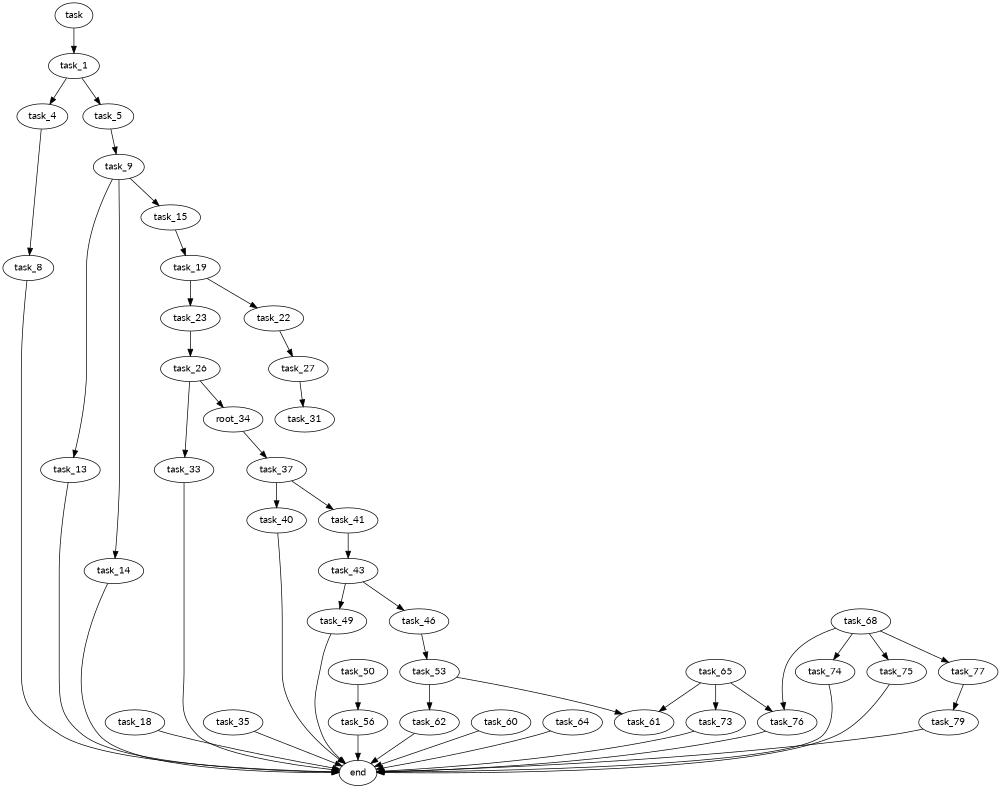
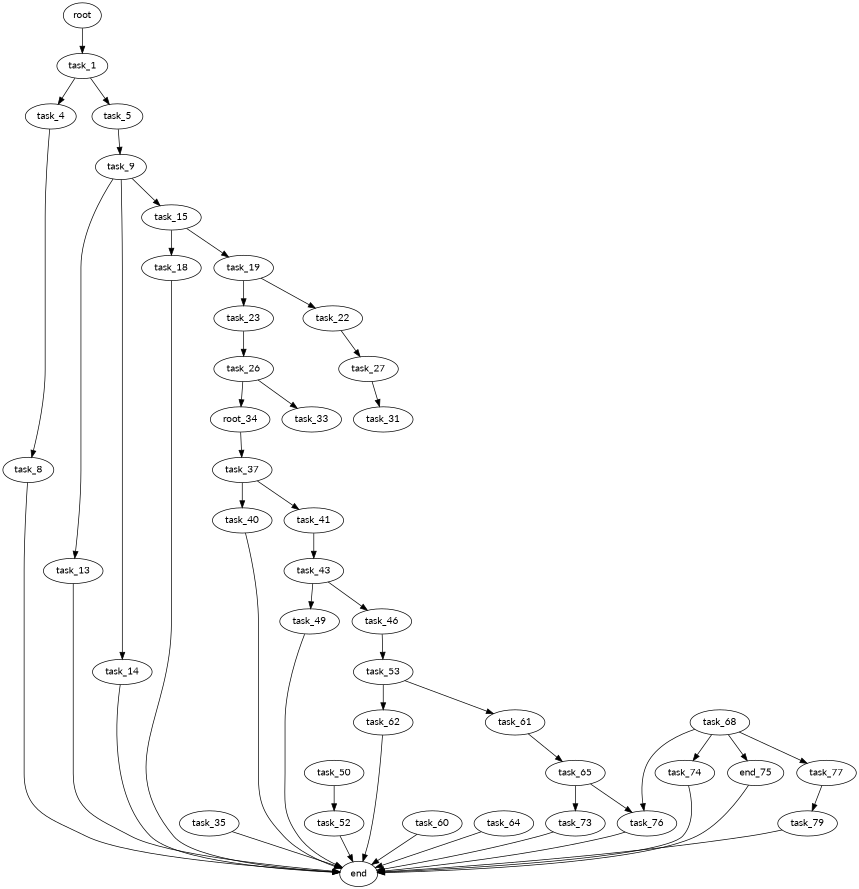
node "task": label "task" -> "root"
edge "task_15" -> "task_18": added
node "task_75": label "task_75" -> "end_75"
edge "task_33" -> "end": removed
edge "task_65" -> "task_61": reversed
node "task_56": label "task_56" -> "task_52"
